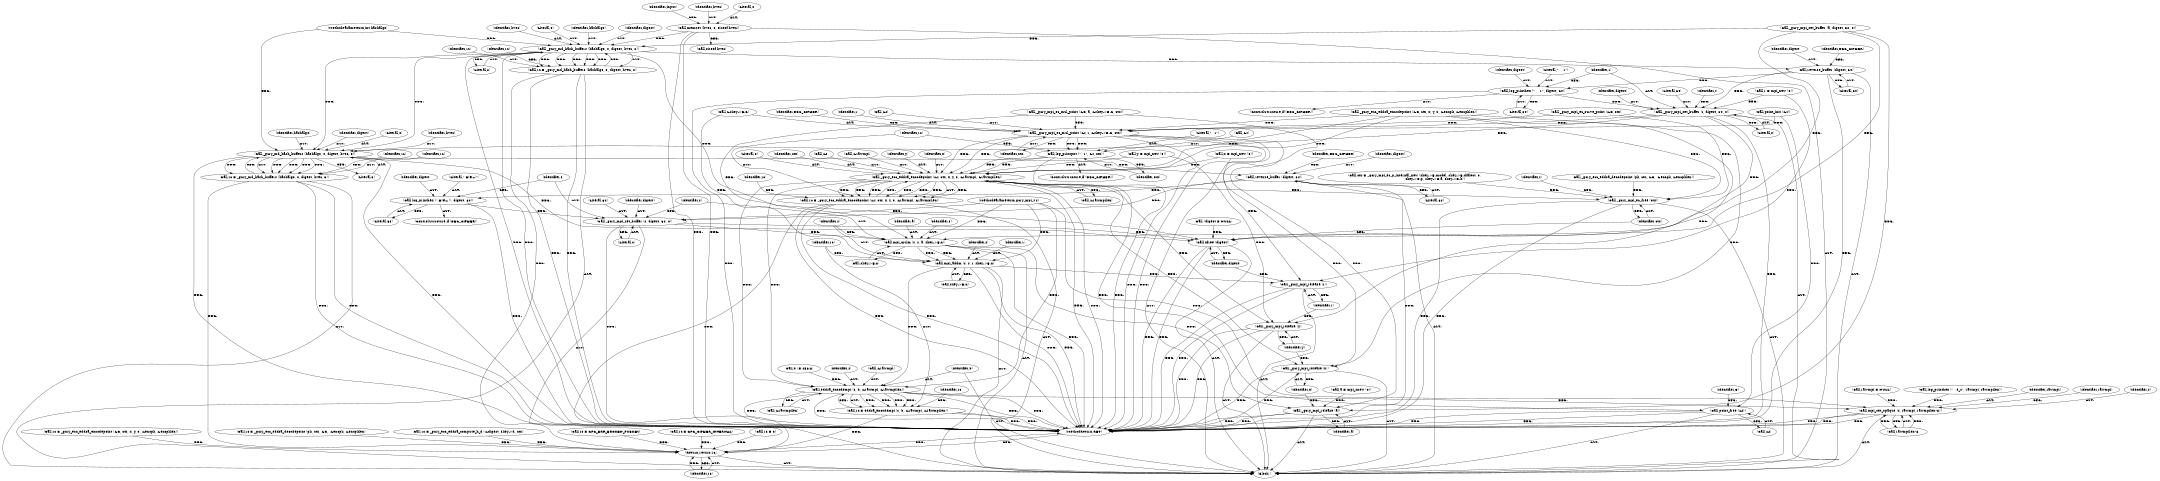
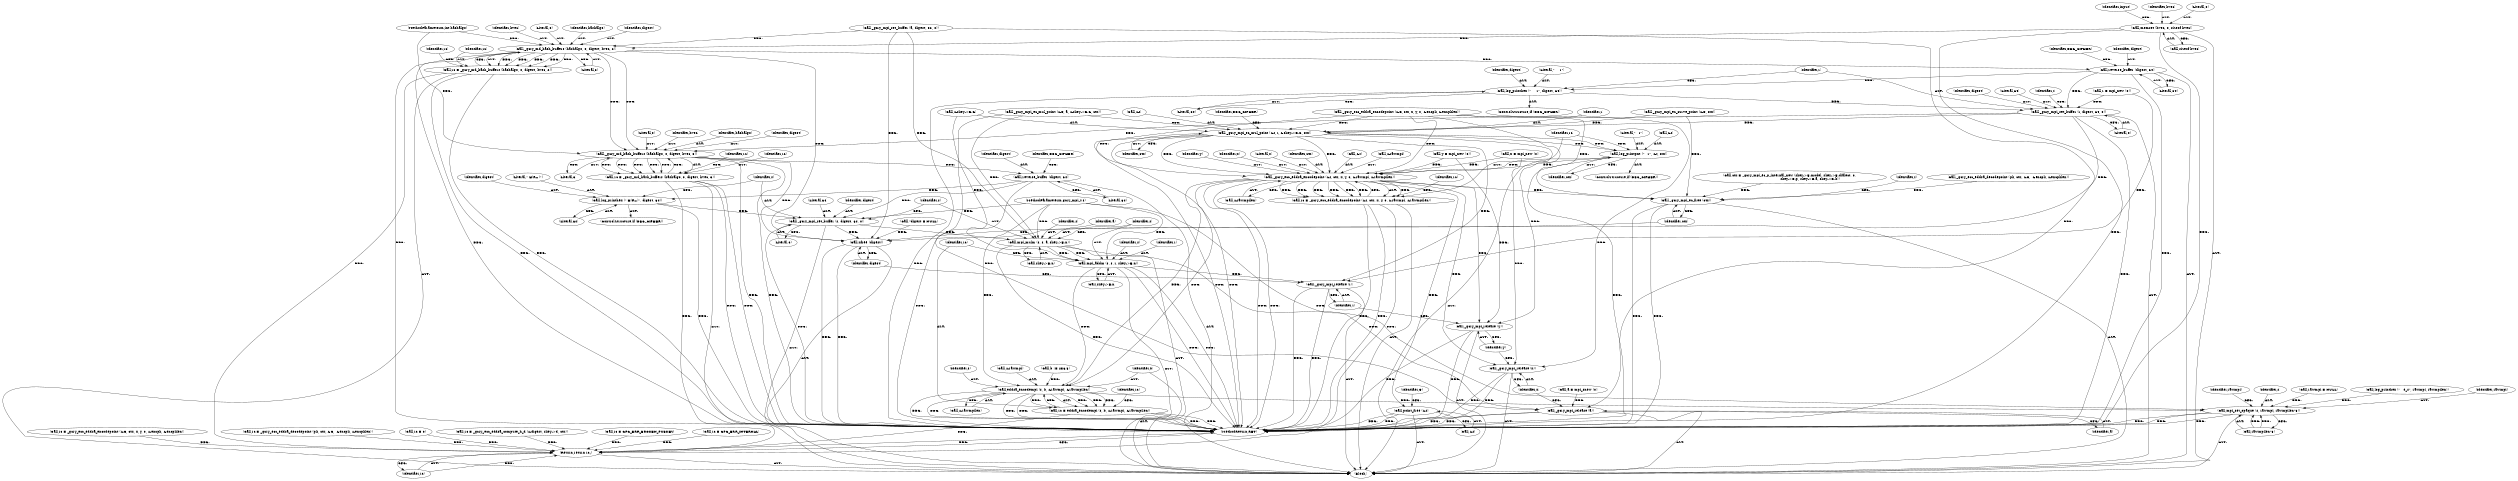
edge "(Call,sizeof hvec)" -> "(Call,memset (hvec, 0, sizeof hvec))": added, label "AST:"
node "(Call,point_init (&I))": removed
node "(Call,rc = GPG_CIPHER_INTERNAL)": label "(Call,rc = GPG_CIPHER_INTERNAL)" -> "(Call,rc = GPG_ERR_INTERNAL)"
